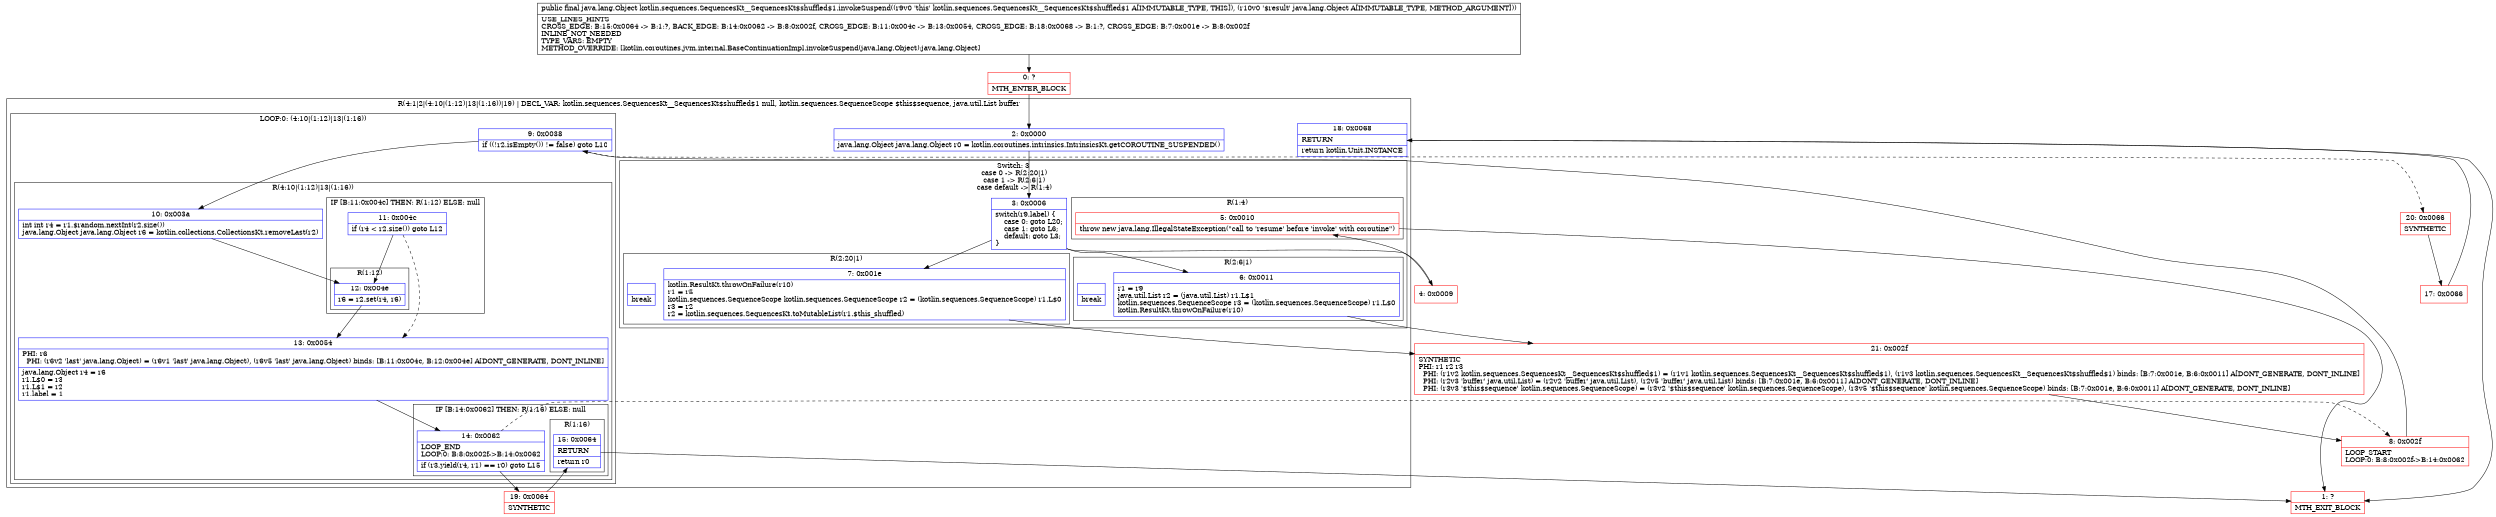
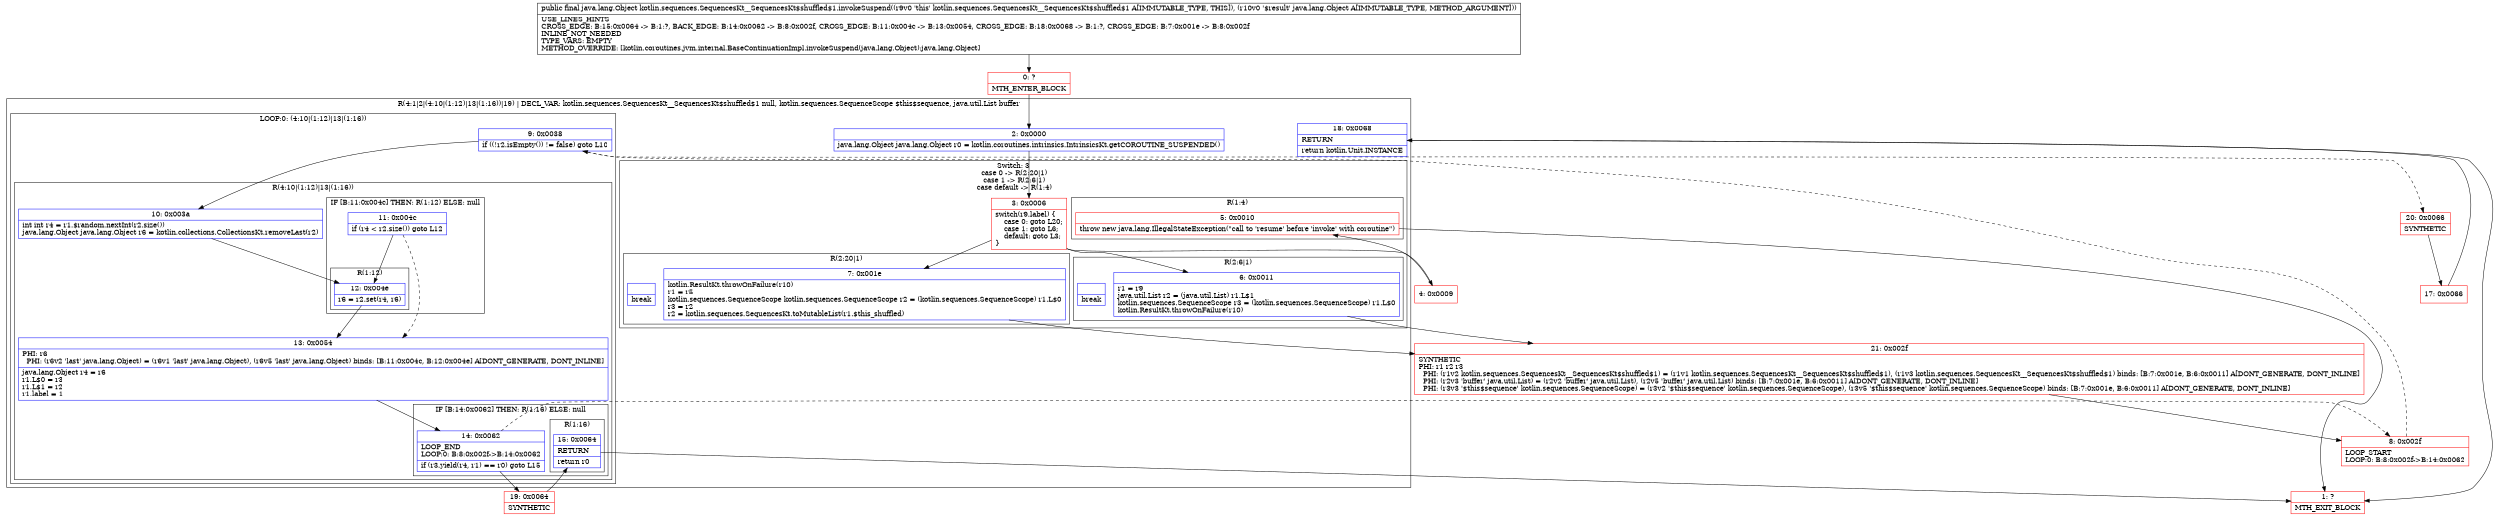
edge "8: 0x002f" -> "9: 0x0038": style solid -> dashed
node "3: 0x0006": color blue -> red
